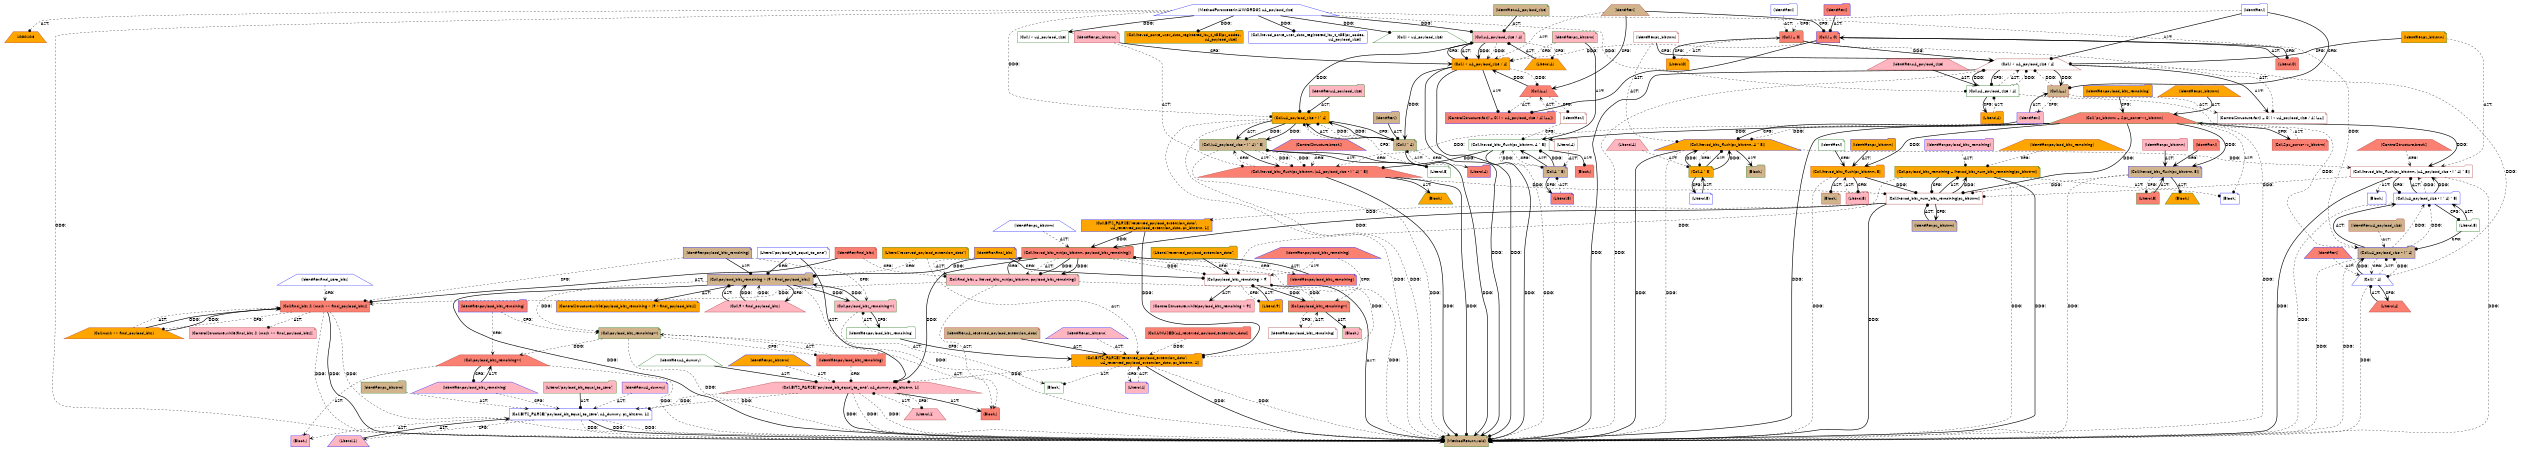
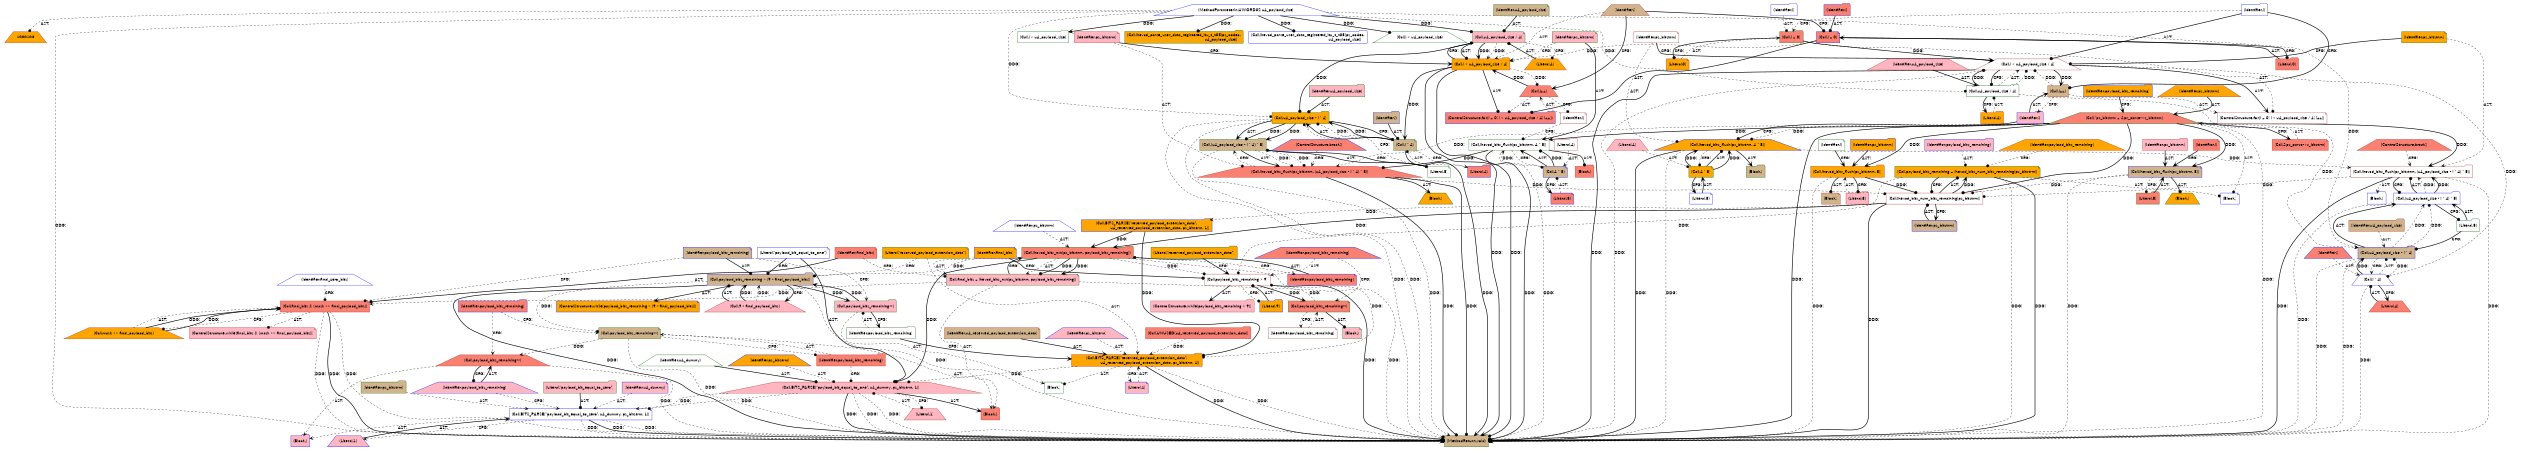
edge "(Call,ihevcd_bits_nxt(ps_bitstrm, payload_bits_remaining))" -> "(Call,payload_bits_remaining > (9 - final_payload_bits))": style bold -> dashed
edge "(Identifier,final_zero_bits)" -> "(Call,final_bits & (mask >> final_payload_bits))": arrowhead vee -> dot
edge "(Call,payload_bits_remaining > 9)" -> "(MethodReturn,void)": label "AST: " -> "DDG: "
node "(MethodReturn,void)": shape note -> folder
